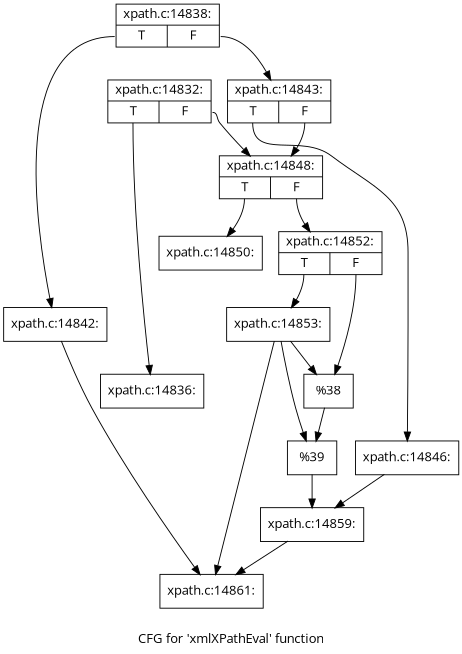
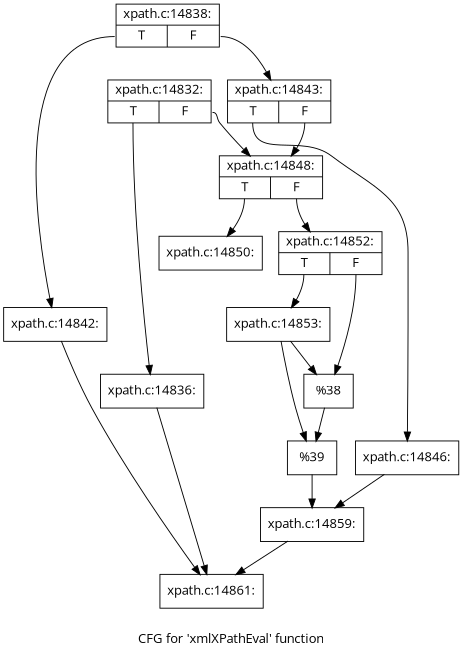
edge "xpath.c:14853:" -> "xpath.c:14861:": now "xpath.c:14836:" -> "xpath.c:14861:"
